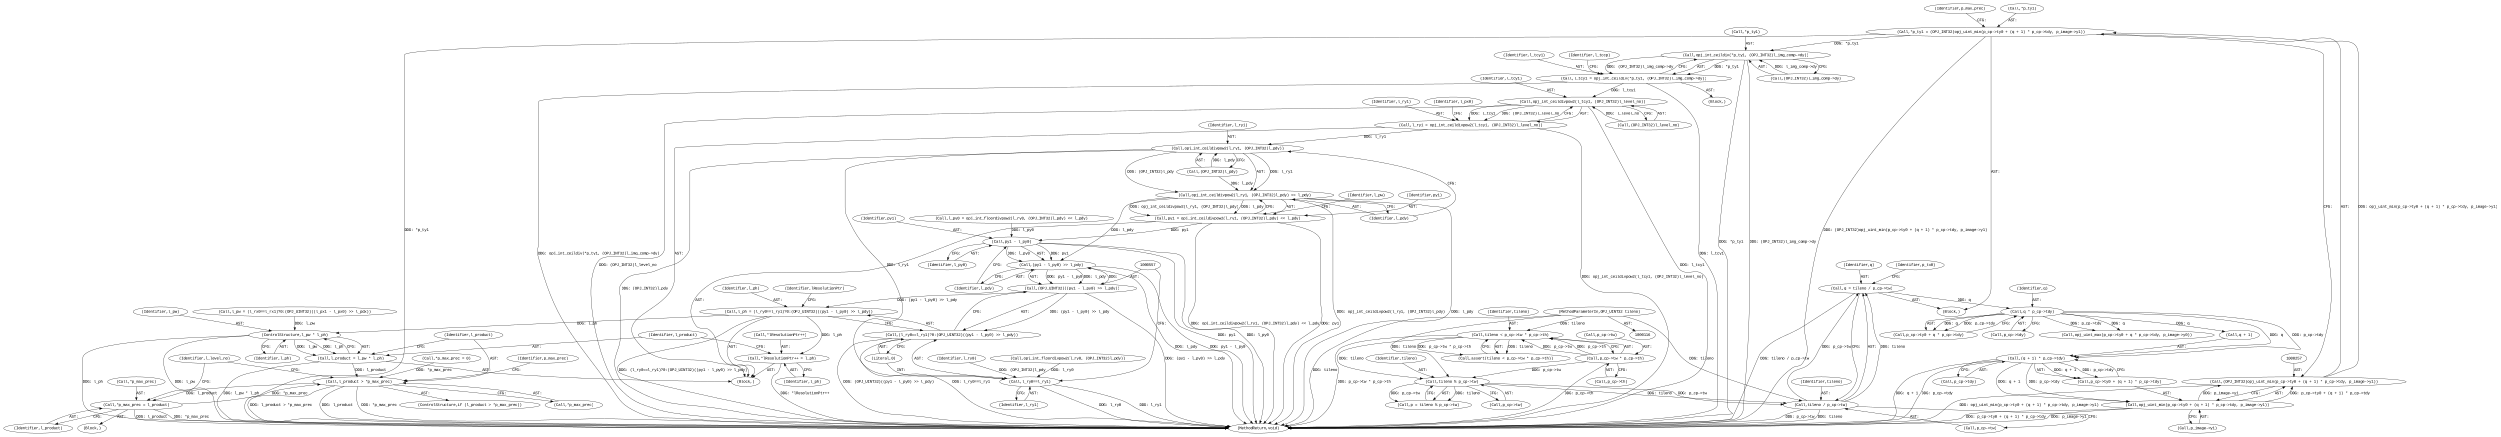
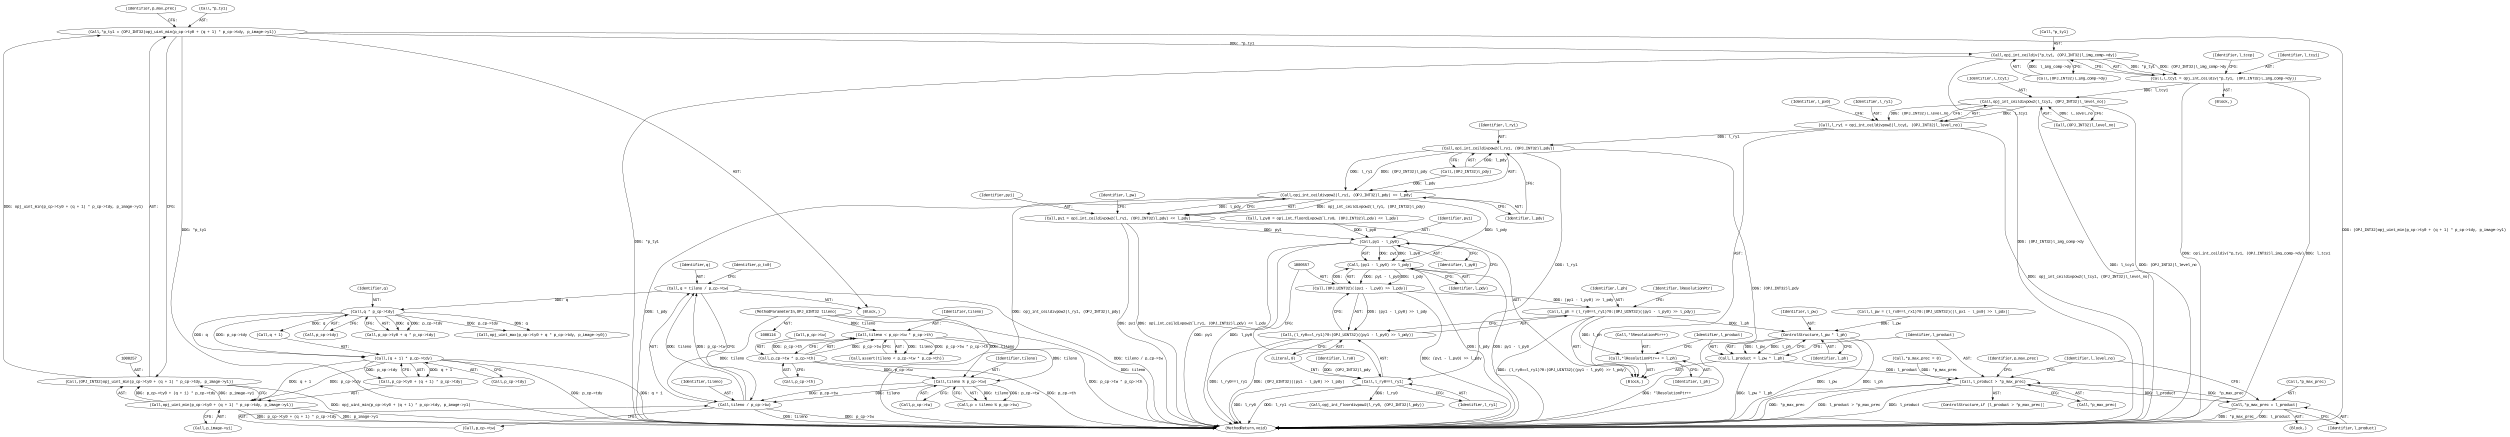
edge "(Call,opj_int_floordivpow2(l_ry0, (OPJ_INT32)l_pdy))" -> "(Call,l_ry0==l_ry1)": reversed
